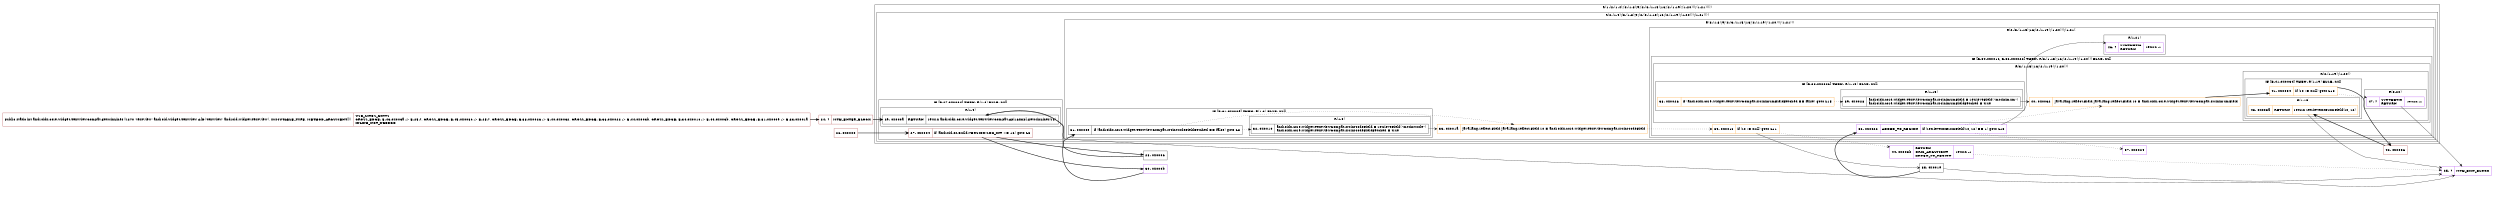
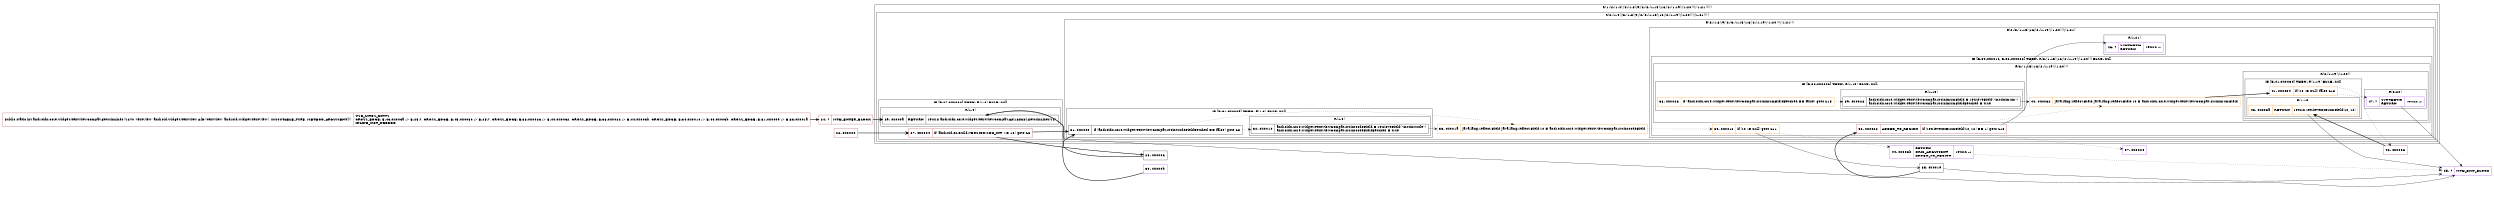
node "41: 0x0034": text "if (r0 != null) goto L18" -> "if (r0 != null) false L18"
edge "41: 0x0034" -> "42: 0x0036": style bold -> dotted
node "36: 0x0022": color purple -> brown
edge "27: 0x0004" -> "30: 0x000b": now "27: 0x0004" -> "31: 0x000e"
